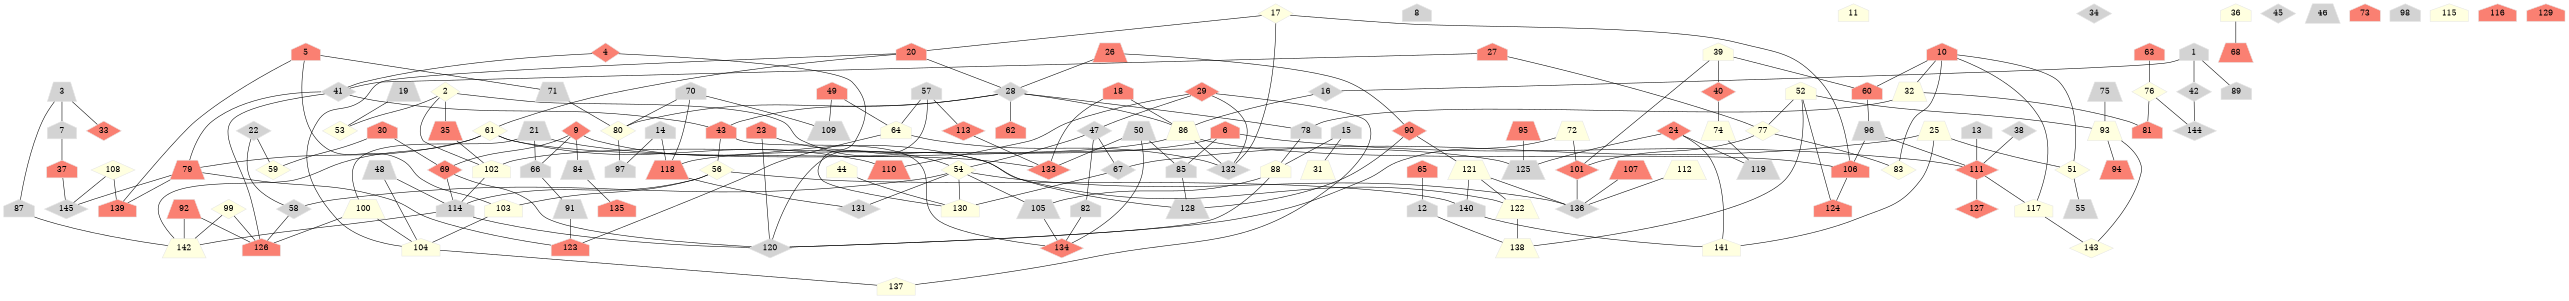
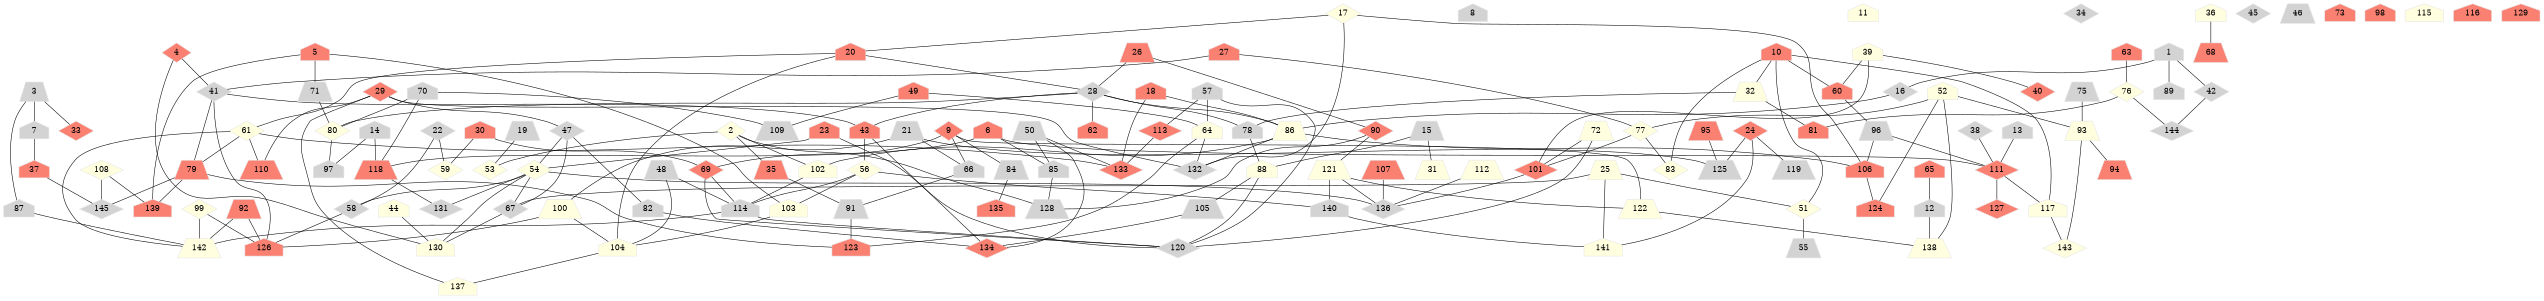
node "98": fillcolor lightgrey -> salmon
node "15": shape house -> trapezium
node "74": removed
edge "35" -- "102": now "35" -- "91"
edge "54" -- "105": now "54" -- "67"
